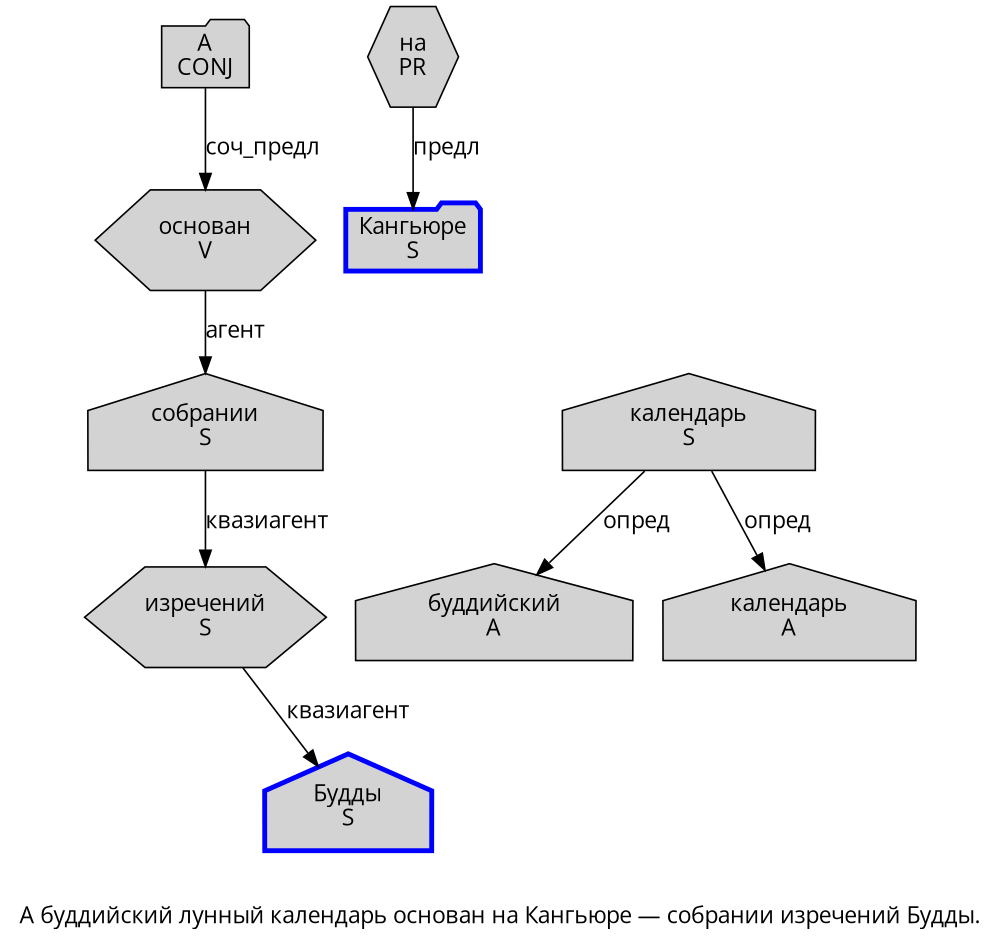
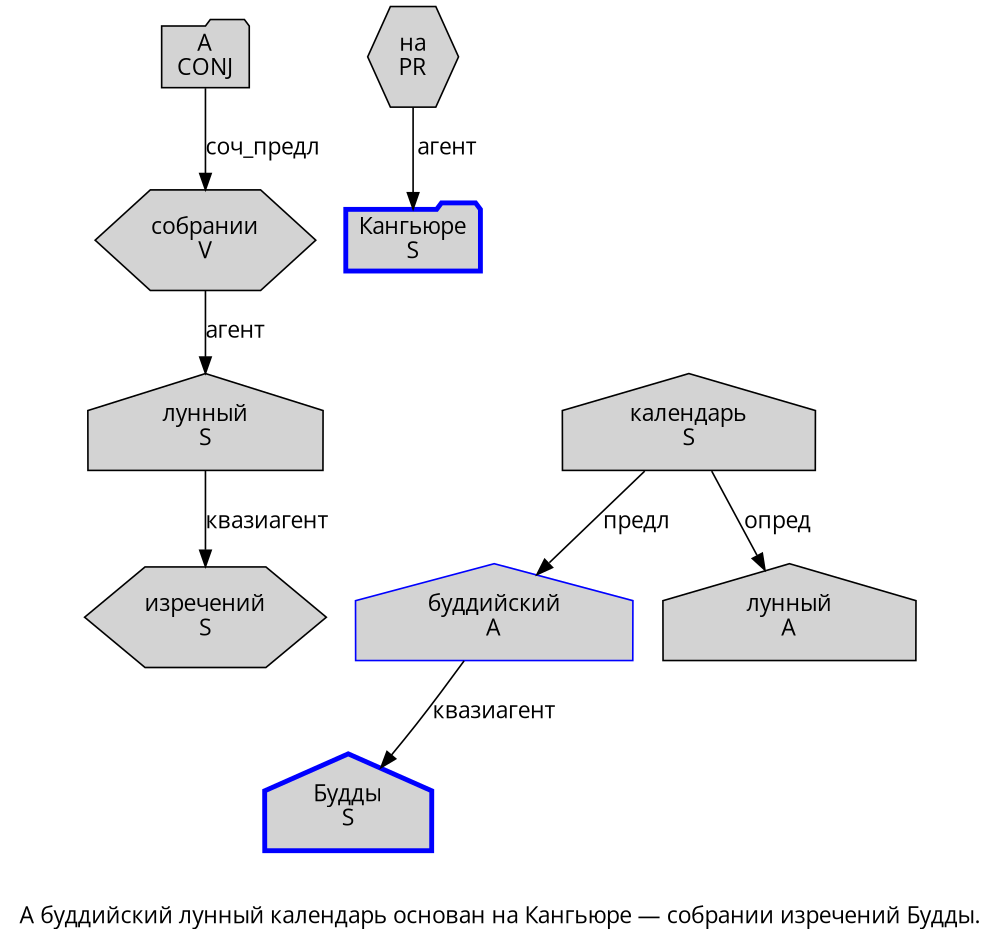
edge "на PR" -> "Кангьюре S": label "предл" -> "агент"
node "основан V": label "основан V" -> "собрании V"
node "собрании S": label "собрании S" -> "лунный S"
edge "календарь S" -> "буддийский A": label "опред" -> "предл"
node "буддийский A": color black -> blue
node "календарь A": label "календарь A" -> "лунный A"
edge "изречений S" -> "Будды S": now "буддийский A" -> "Будды S"
